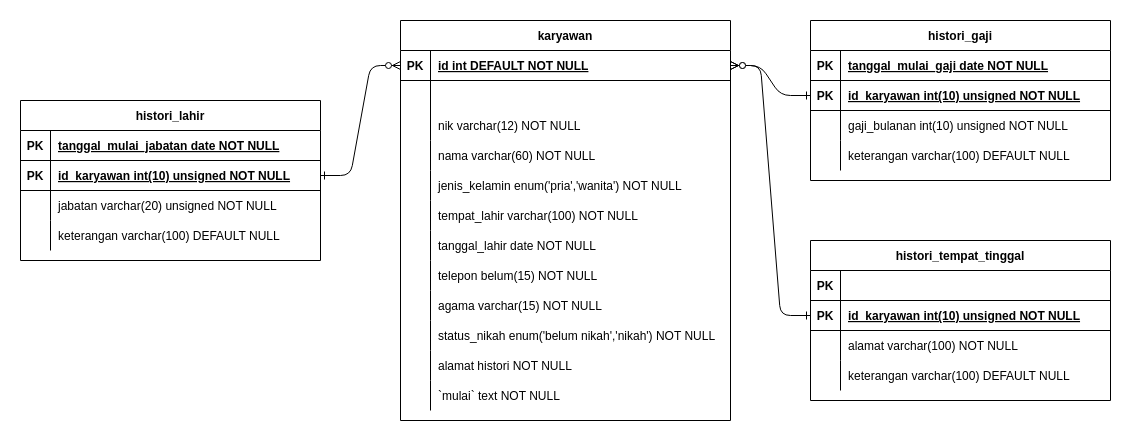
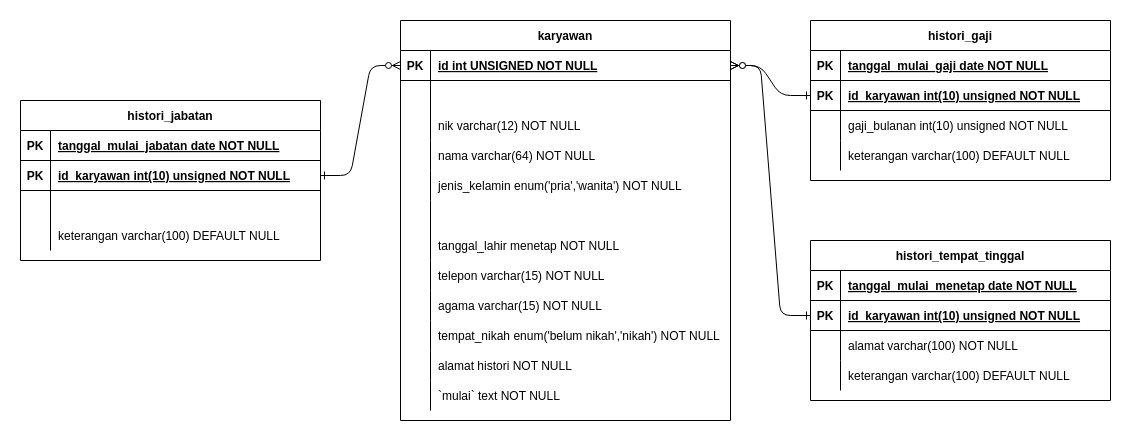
node "id int DEFAULT NOT NULL": label "id int DEFAULT NOT NULL" -> "id int UNSIGNED NOT NULL"
node "histori_lahir": label "histori_lahir" -> "histori_jabatan"
node "nama varchar(60) NOT NULL": label "nama varchar(60) NOT NULL" -> "nama varchar(64) NOT NULL"
node "jabatan varchar(20) unsigned NOT NULL": removed
node "tempat_lahir varchar(100) NOT NULL": removed
node "tanggal_lahir date NOT NULL": label "tanggal_lahir date NOT NULL" -> "tanggal_lahir menetap NOT NULL"
node "telepon belum(15) NOT NULL": label "telepon belum(15) NOT NULL" -> "telepon varchar(15) NOT NULL"
node "tanggal_mulai_menetap date NOT NULL": added
node "status_nikah enum('belum nikah','nikah') NOT NULL": label "status_nikah enum('belum nikah','nikah') NOT NULL" -> "tempat_nikah enum('belum nikah','nikah') NOT NULL"
